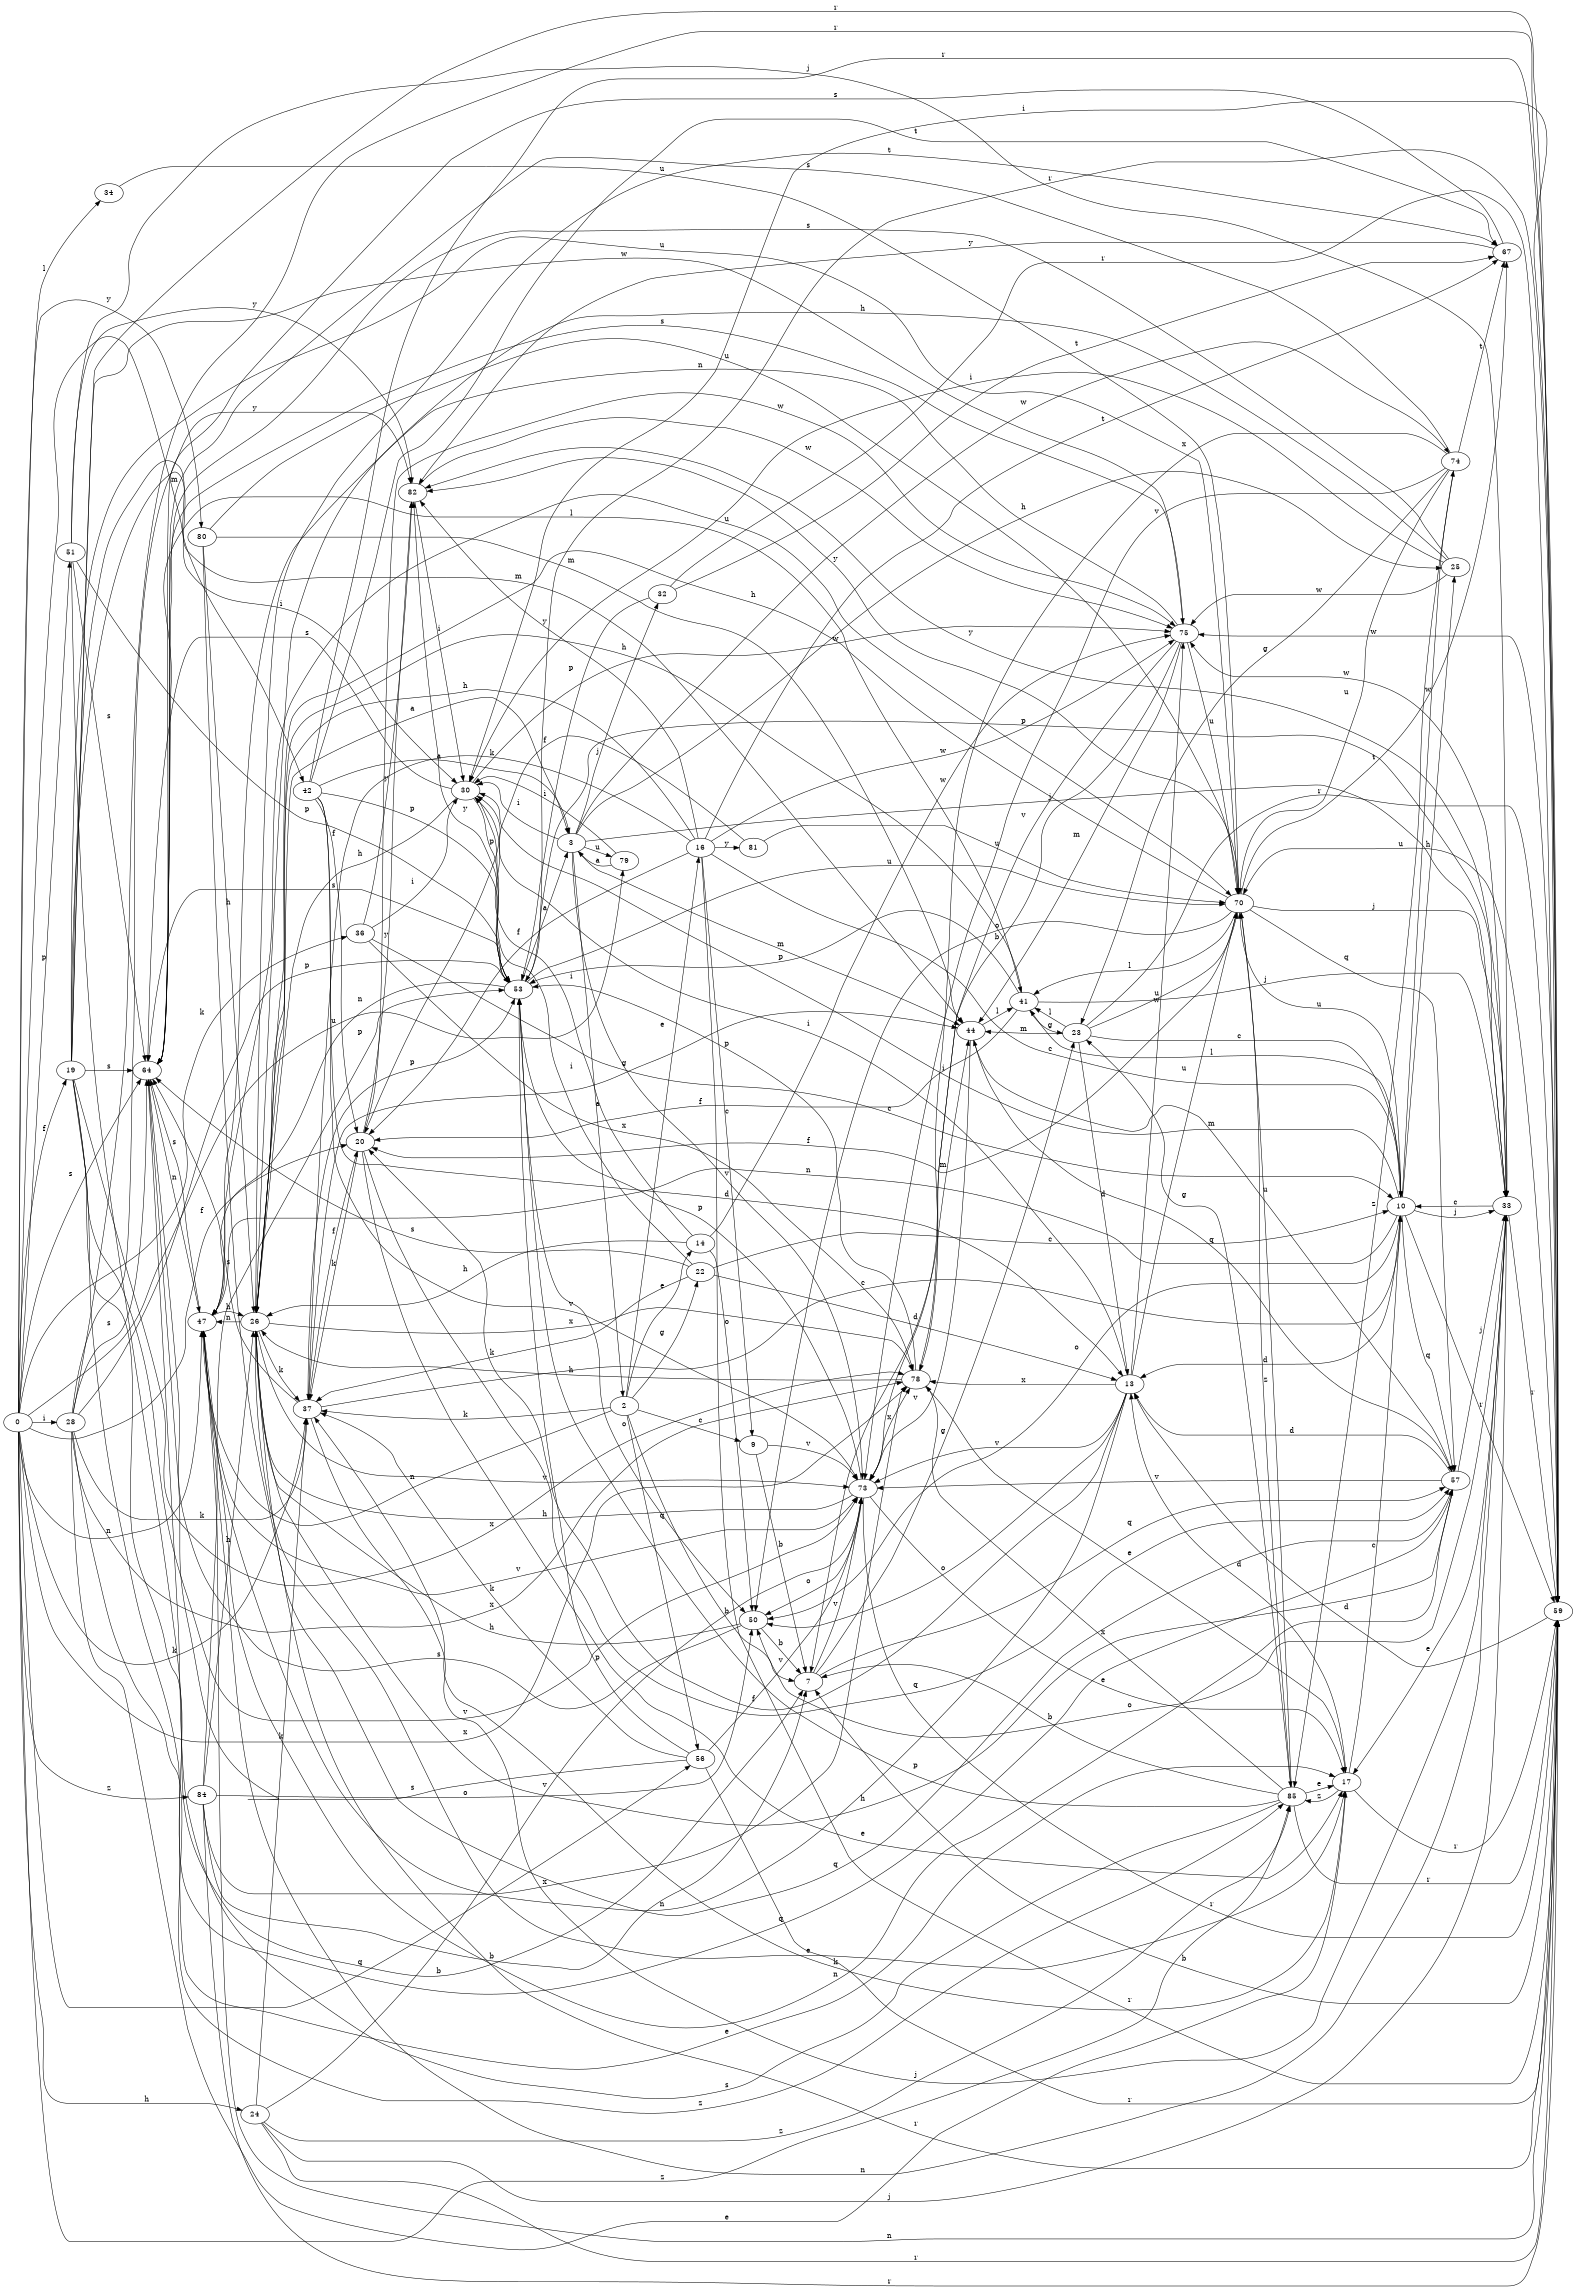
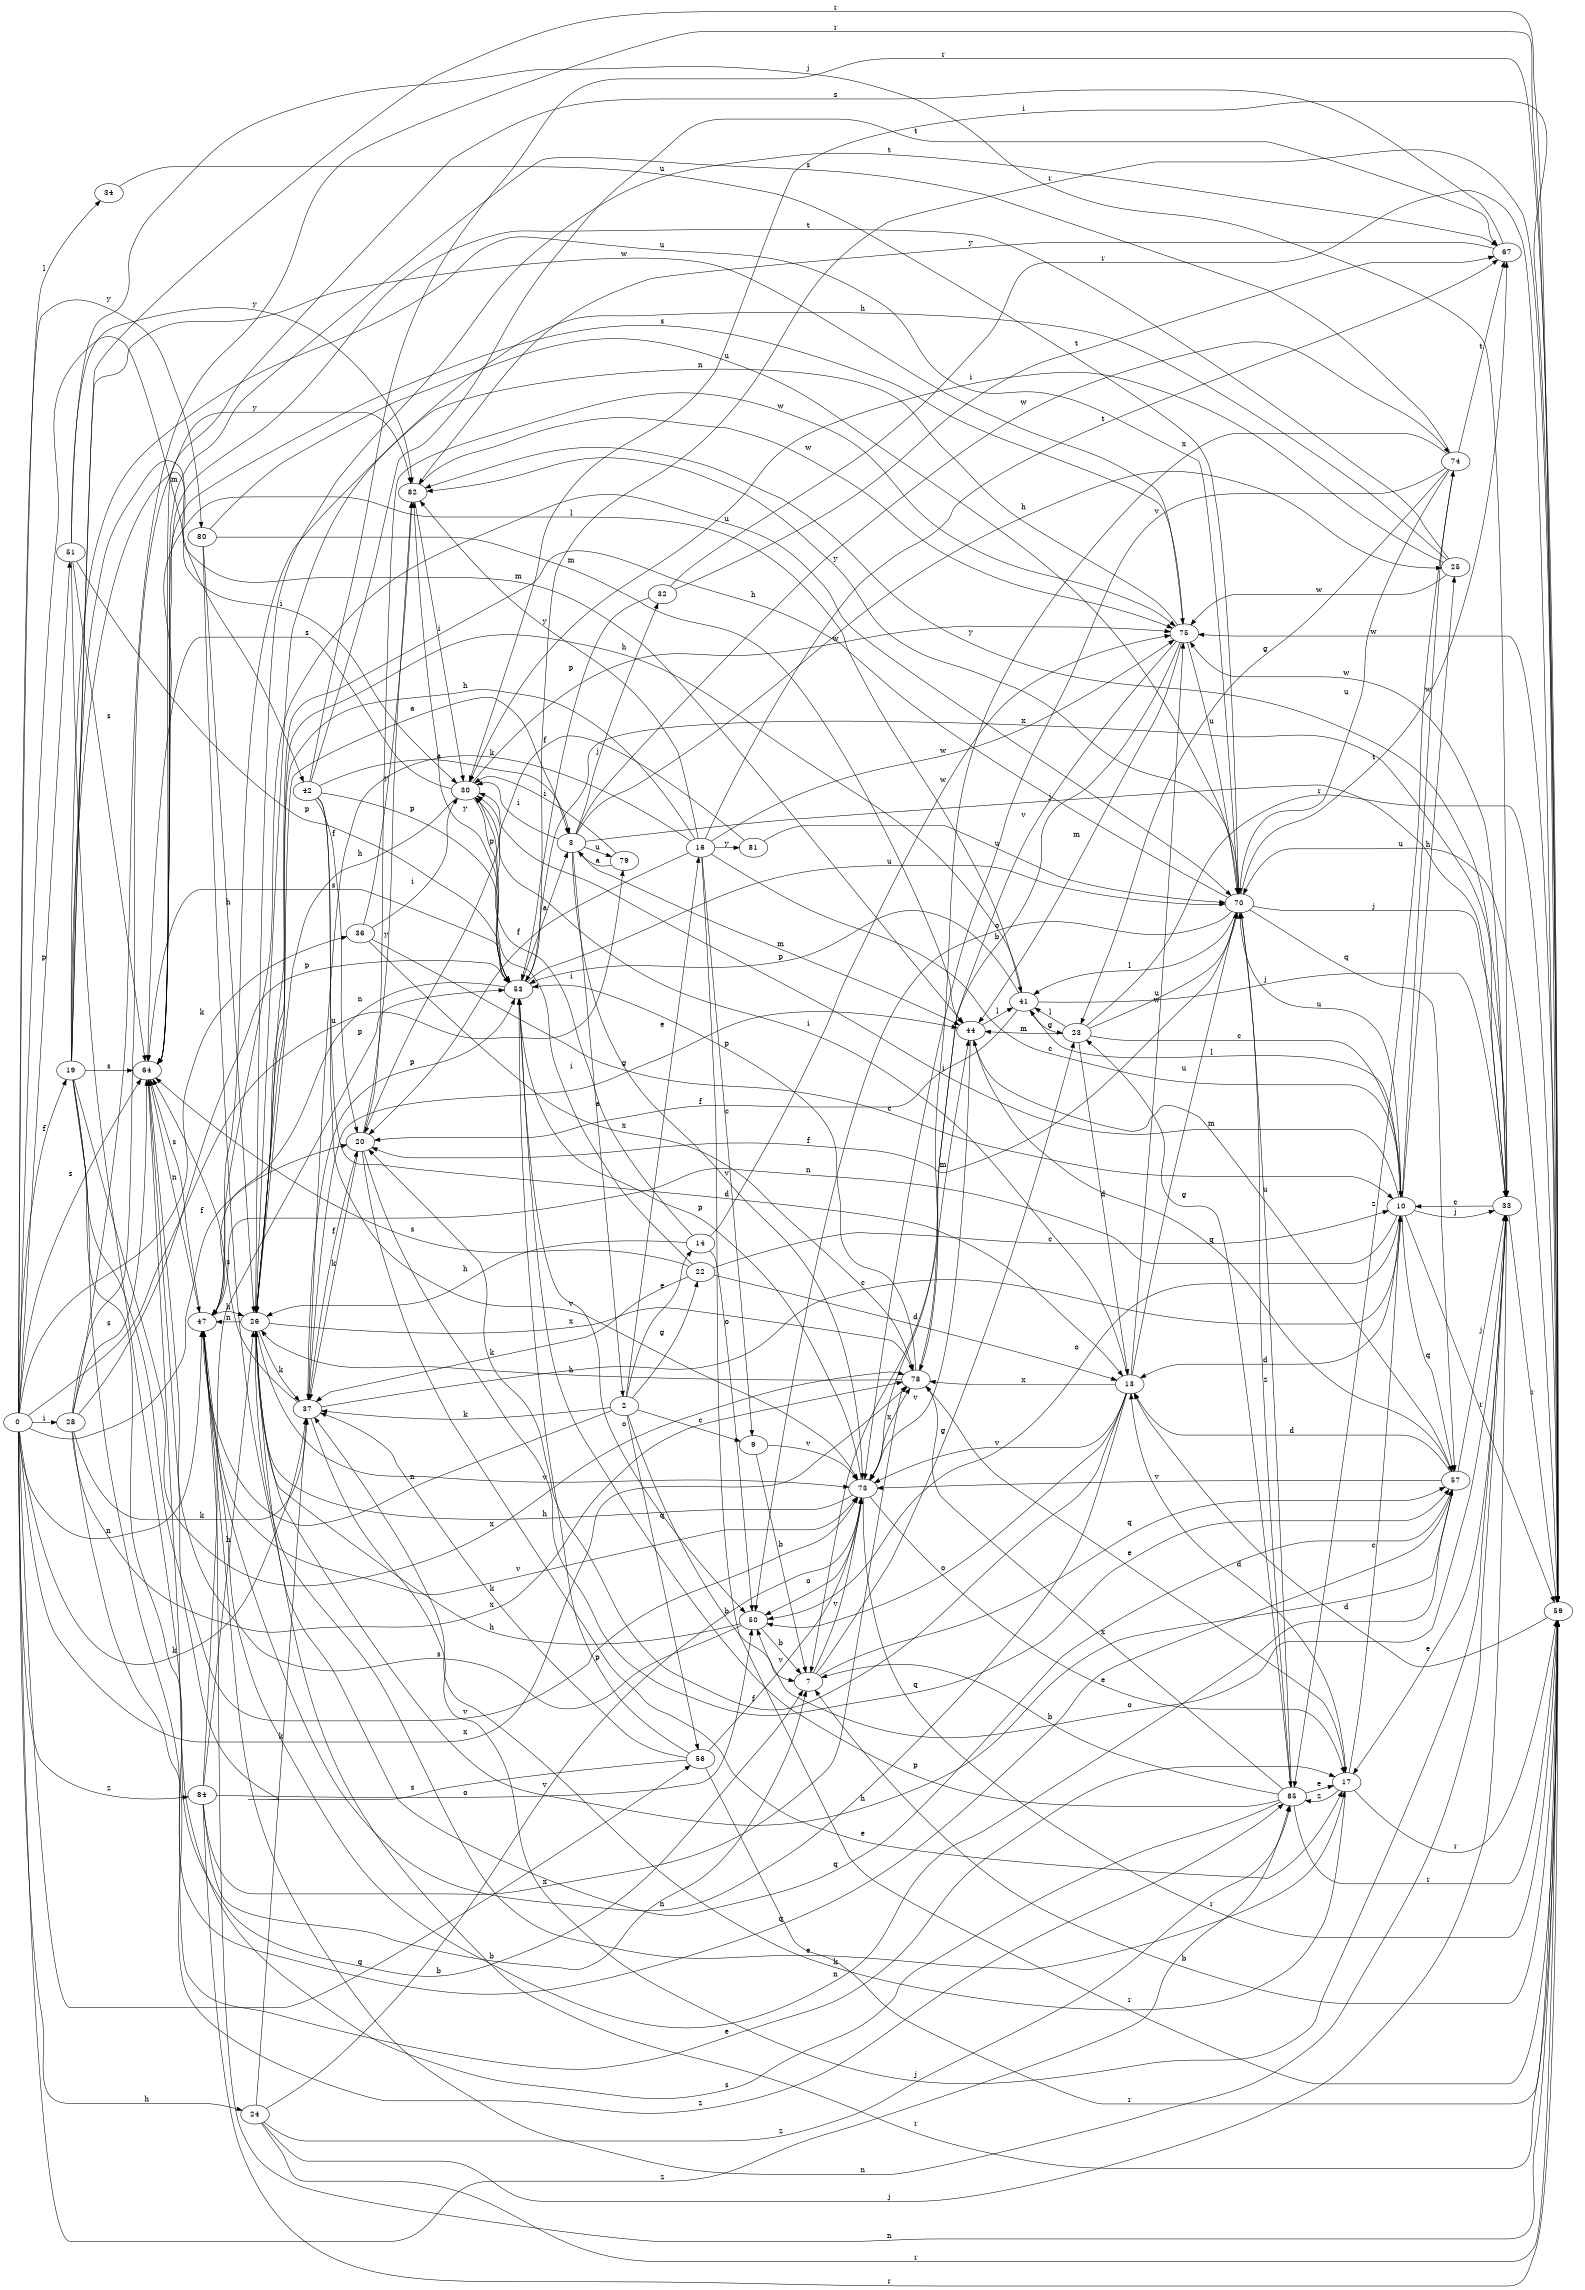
edge "25" -> "64": label "s" -> "t"
edge "33" -> "53": label "p" -> "x"
edge "28" -> "17": removed, label "e"
